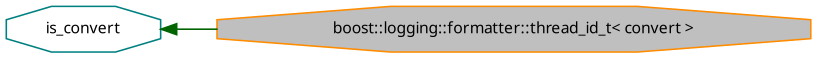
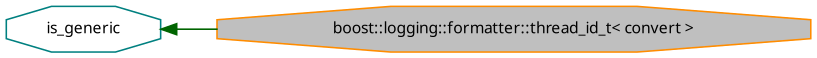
node "is_convert": label "is_convert" -> "is_generic"
